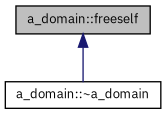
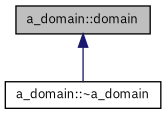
node "a_domain::freeself": label "a_domain::freeself" -> "a_domain::domain"
